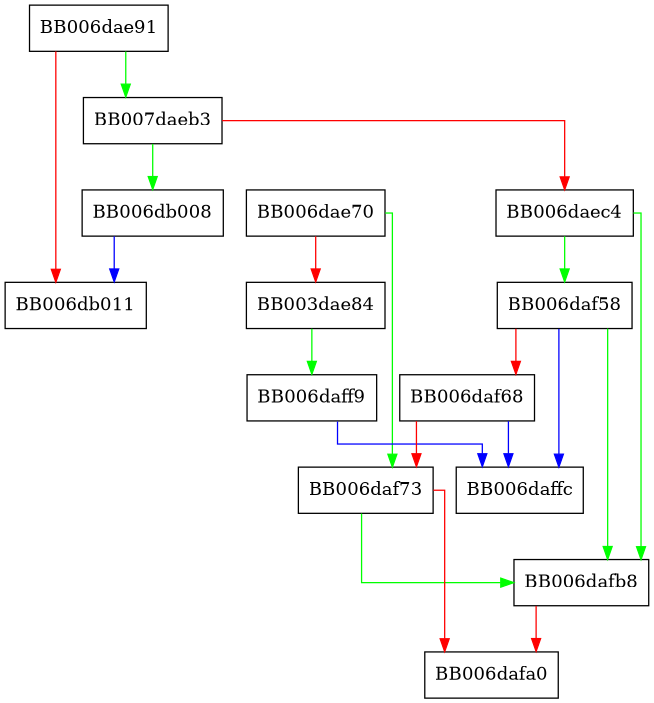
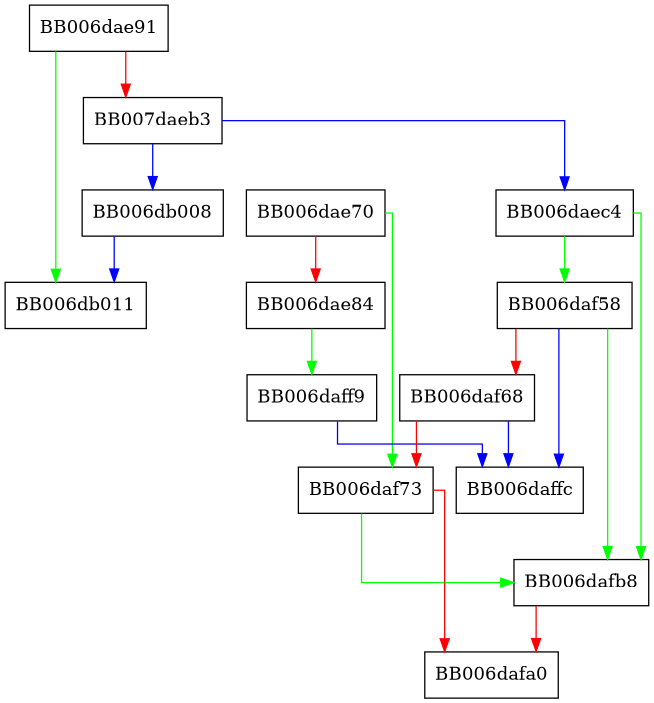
edge "BB006dae91" -> "BB007daeb3": color green -> red
edge "BB007daeb3" -> "BB006daec4": color red -> blue
edge "BB006dae91" -> "BB006db011": color red -> green
edge "BB007daeb3" -> "BB006db008": color green -> blue
node "BB003dae84": label "BB003dae84" -> "BB006dae84"
